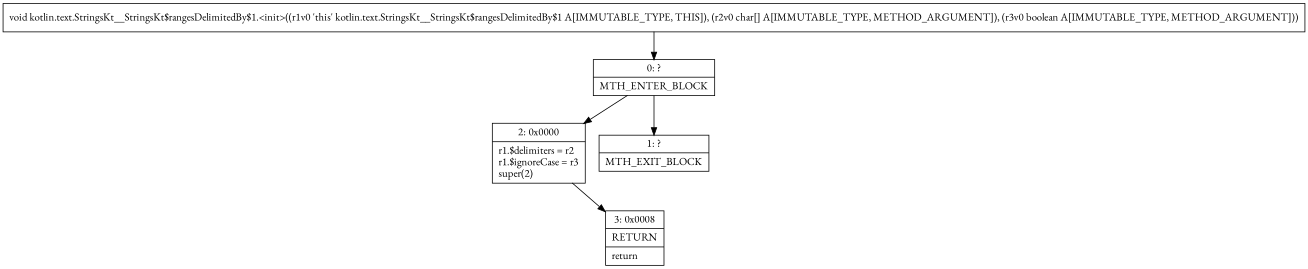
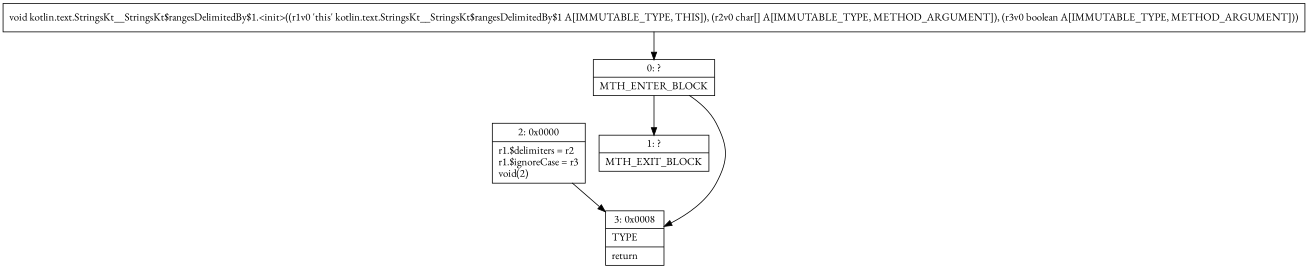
edge "0: ?" -> "2: 0x0000": now "0: ?" -> "3: 0x0008"
node "2: 0x0000": text "super(2)" -> "void(2)"
node "3: 0x0008": text "RETURN" -> "TYPE"
